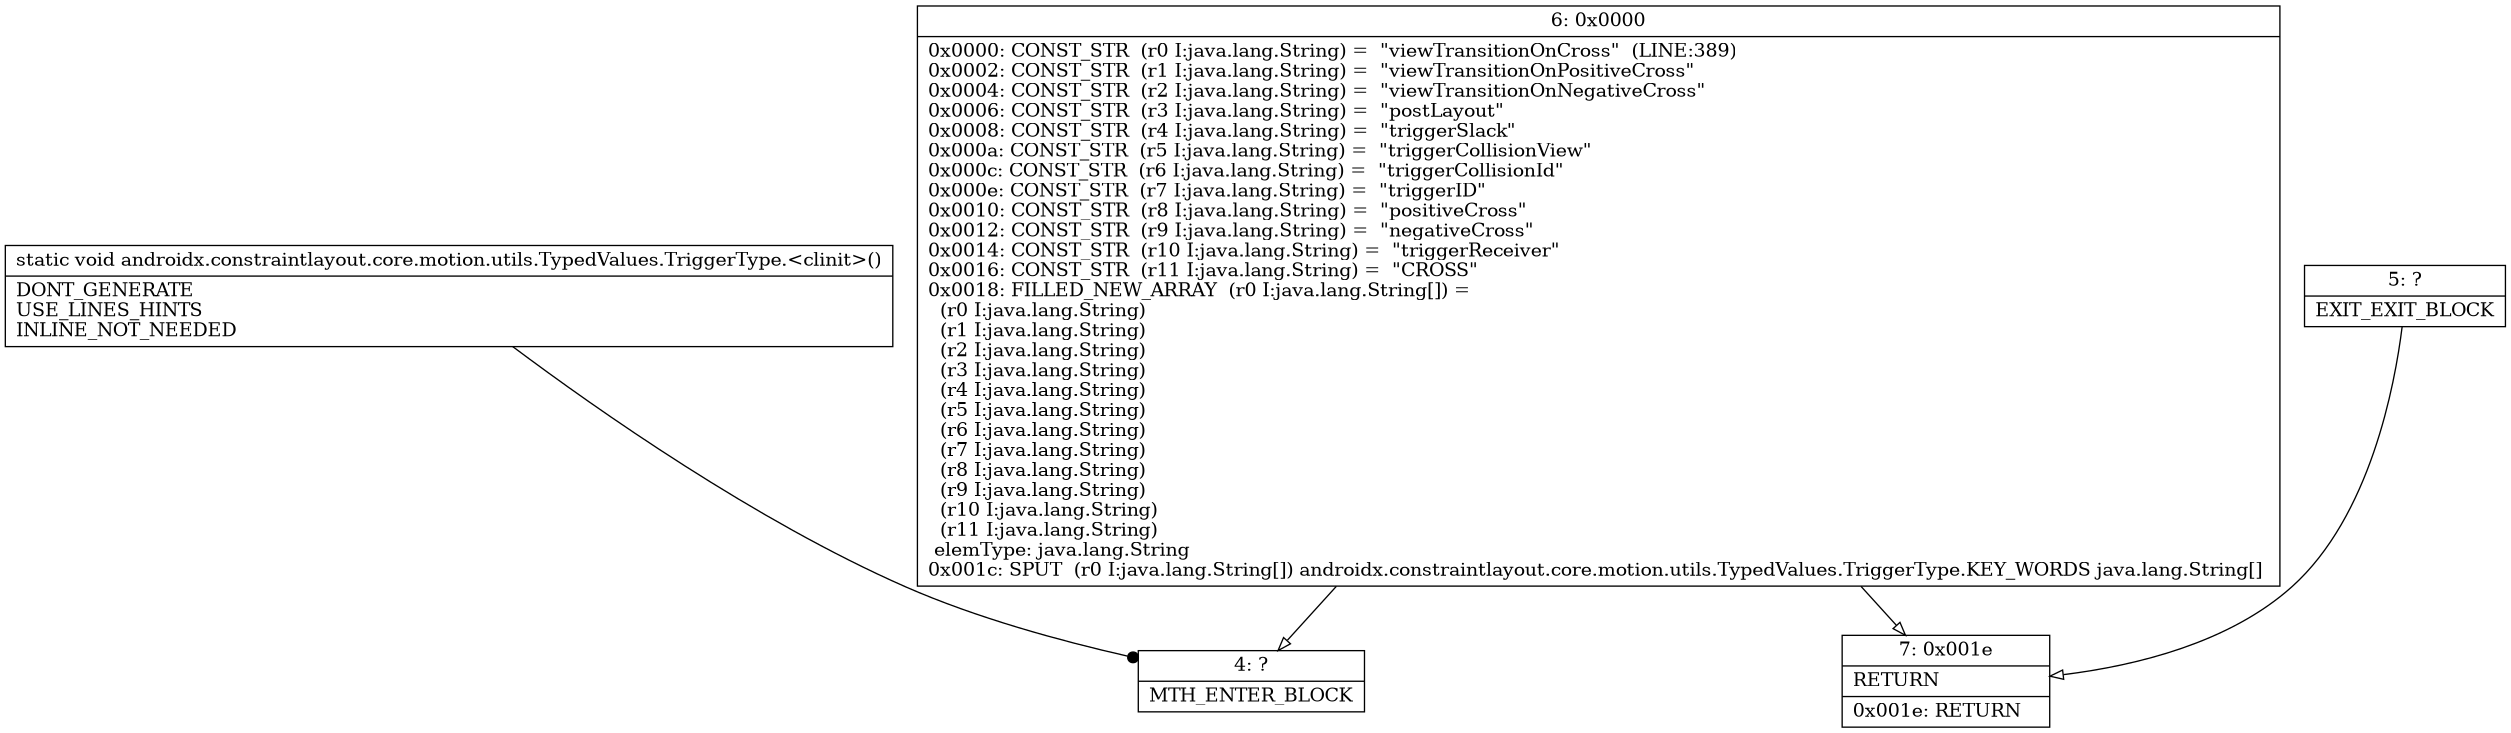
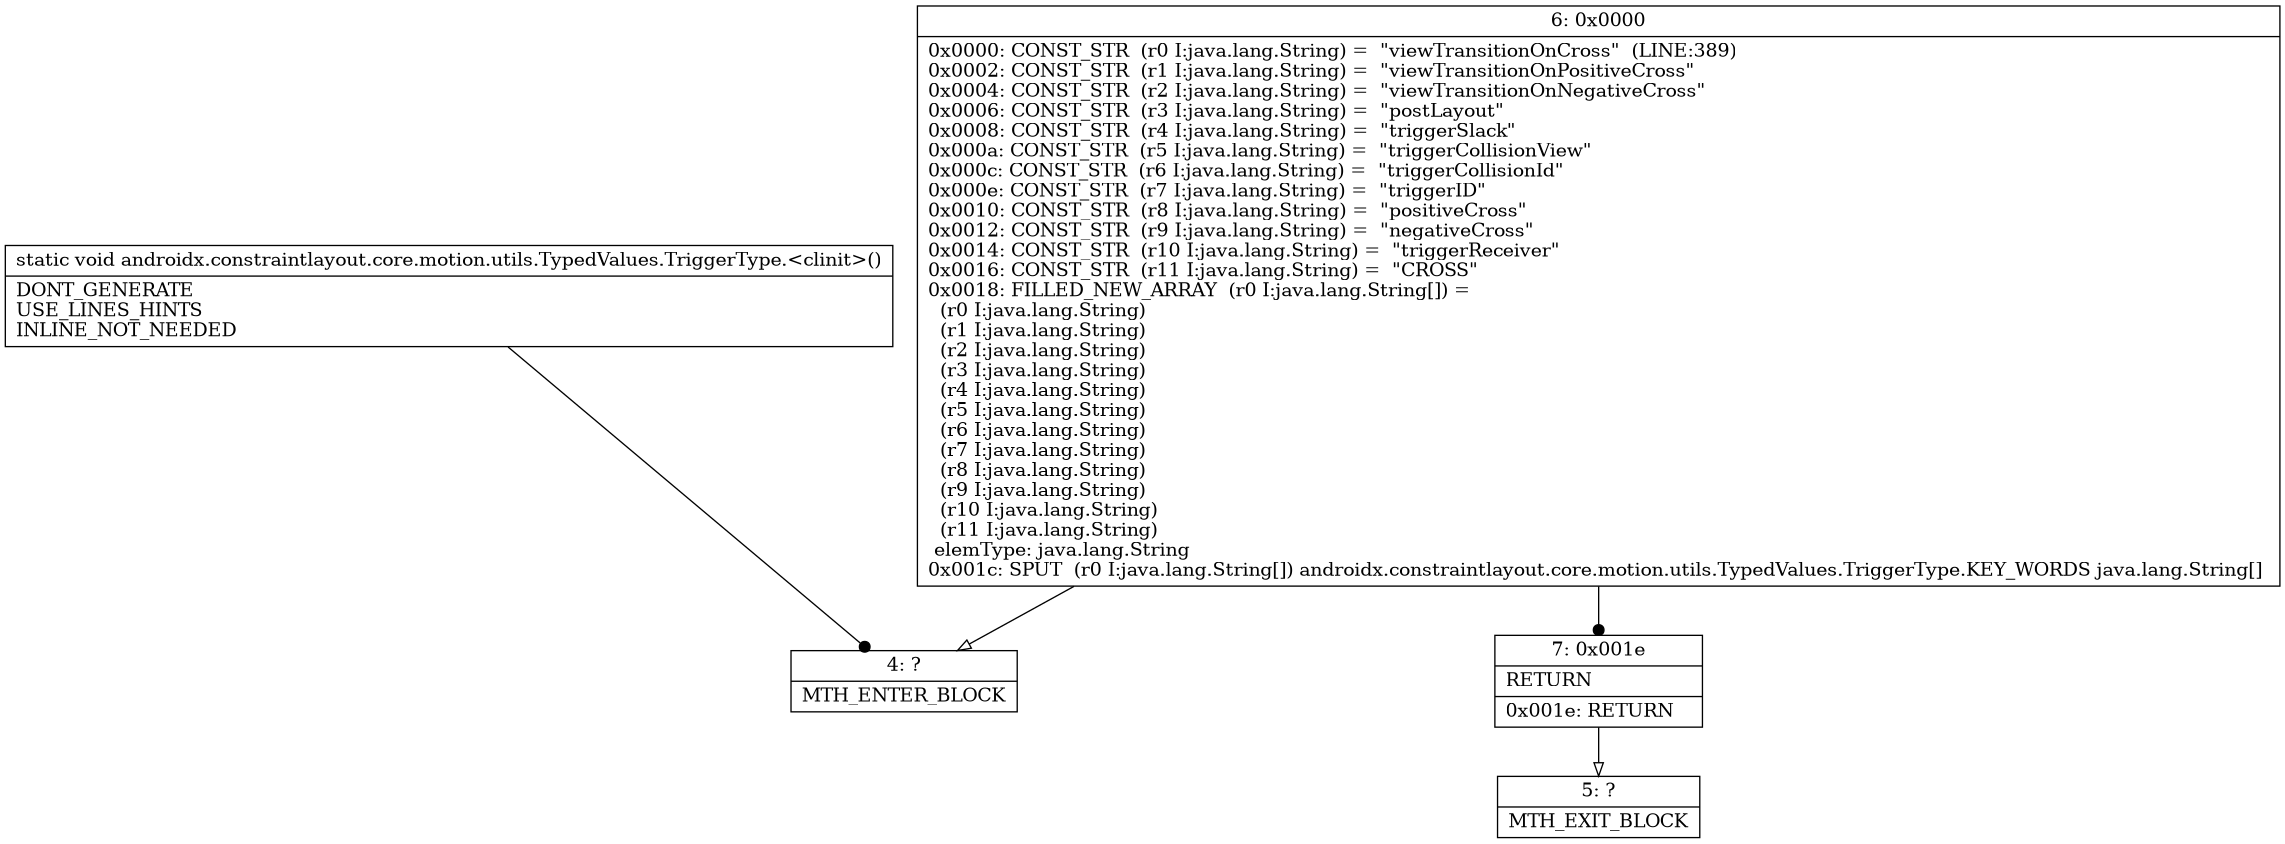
node "5: ?": text "EXIT_EXIT_BLOCK" -> "MTH_EXIT_BLOCK"
edge "5: ?" -> "7: 0x001e": reversed
edge "6: 0x0000" -> "7: 0x001e": arrowhead onormal -> dot
